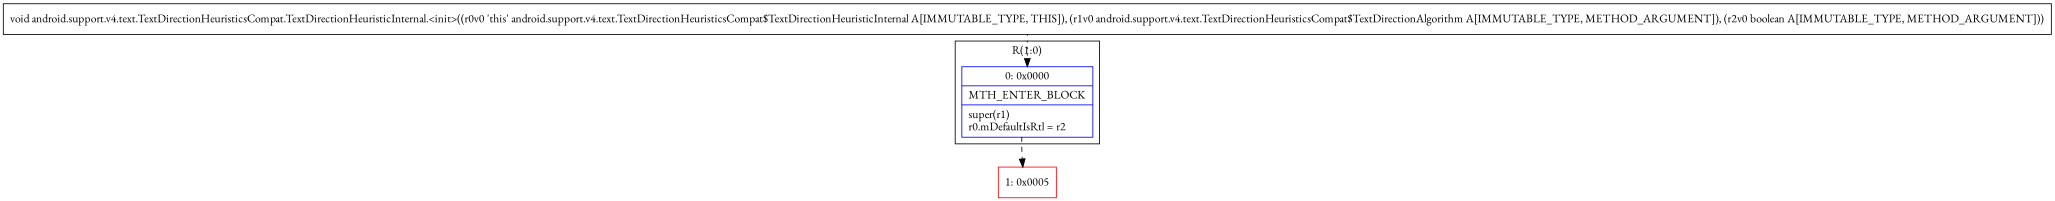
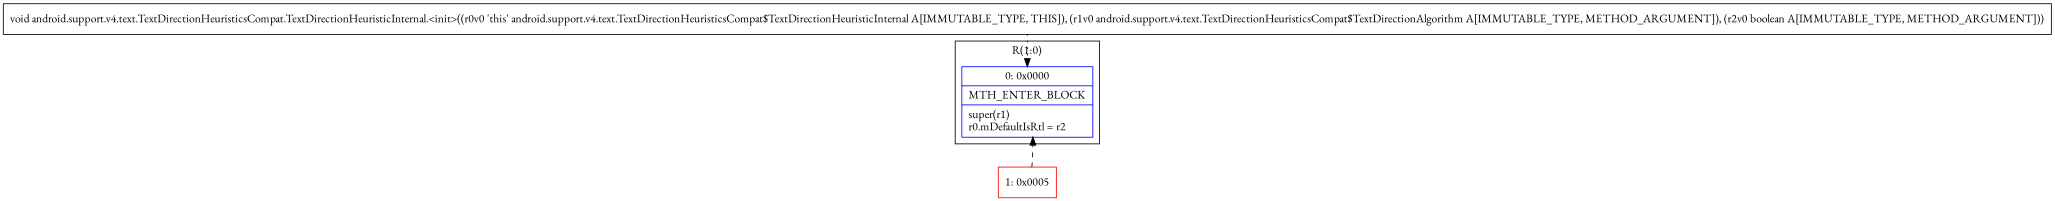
edge "0: 0x0000" -> "1: 0x0005": reversed
